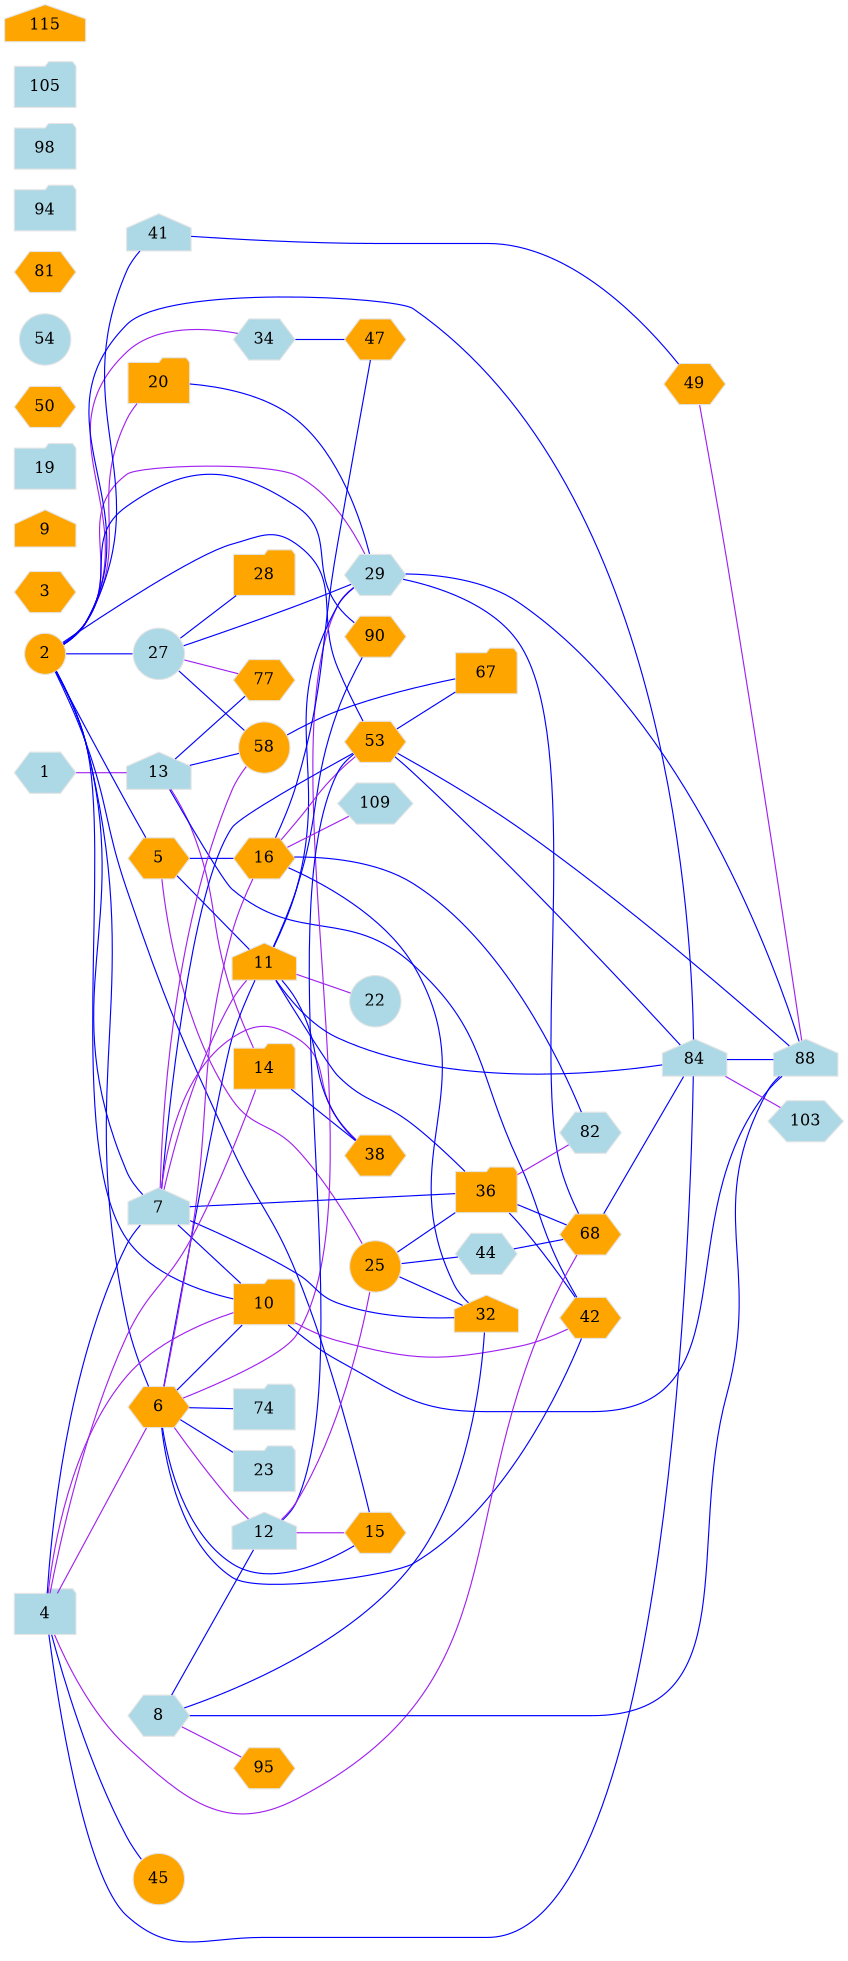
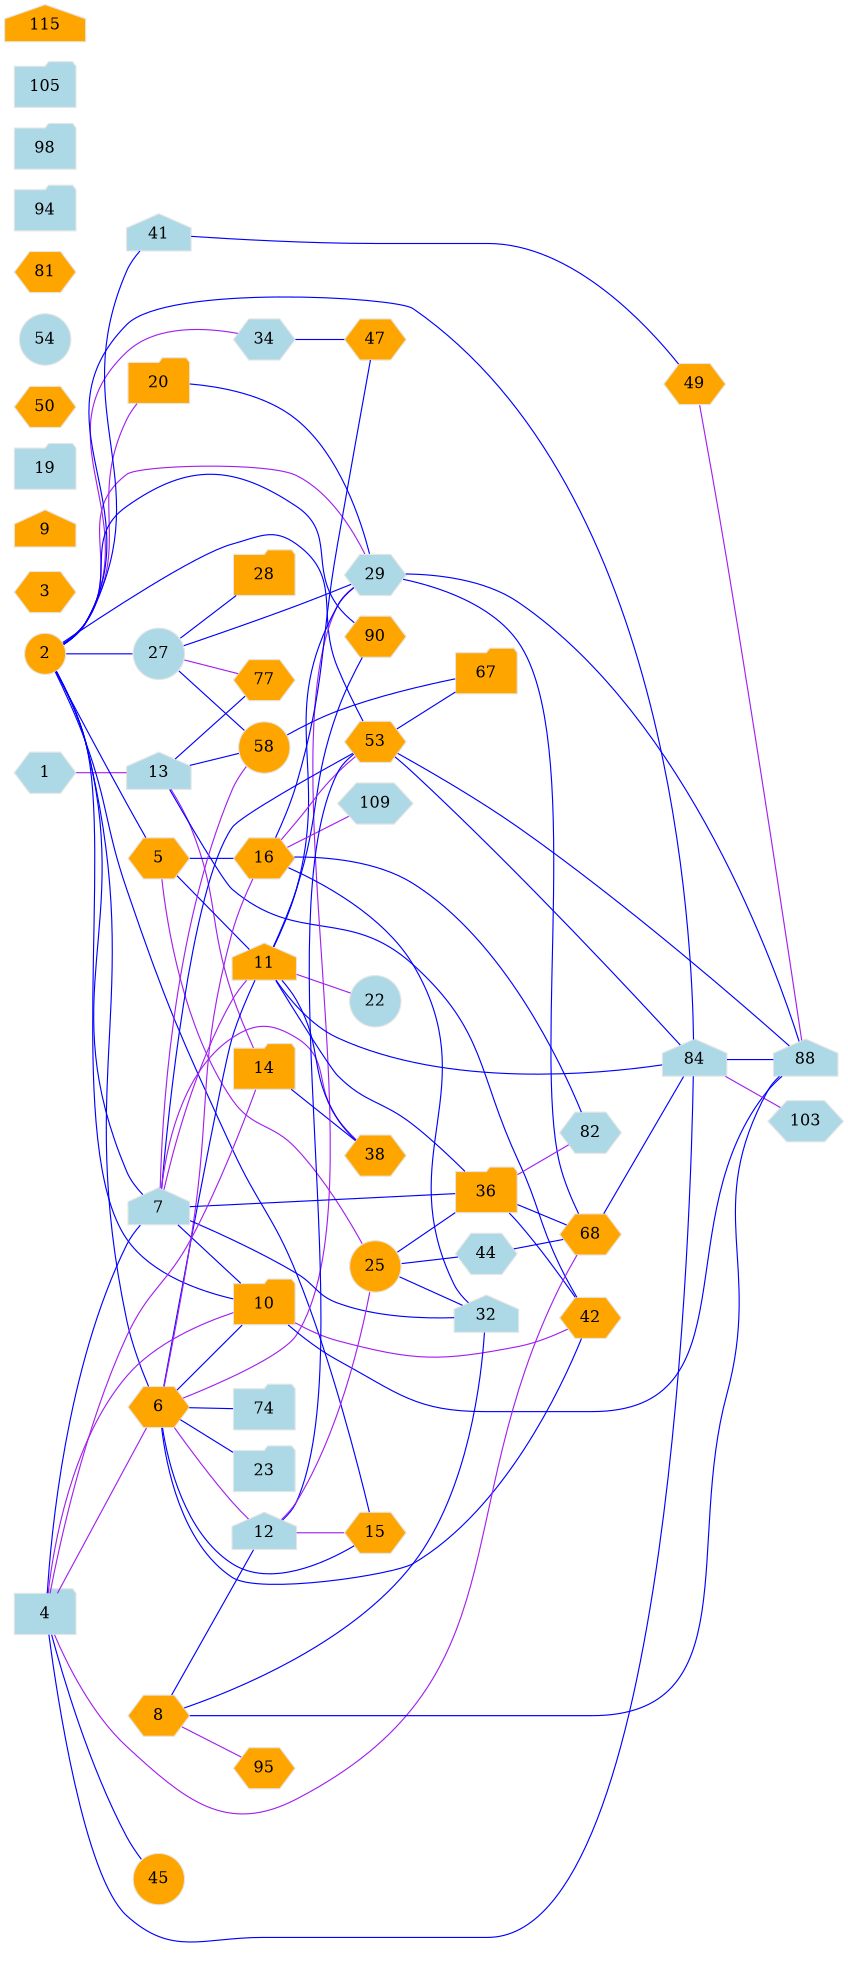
node "32": fillcolor orange -> lightblue
node "8": fillcolor lightblue -> orange
